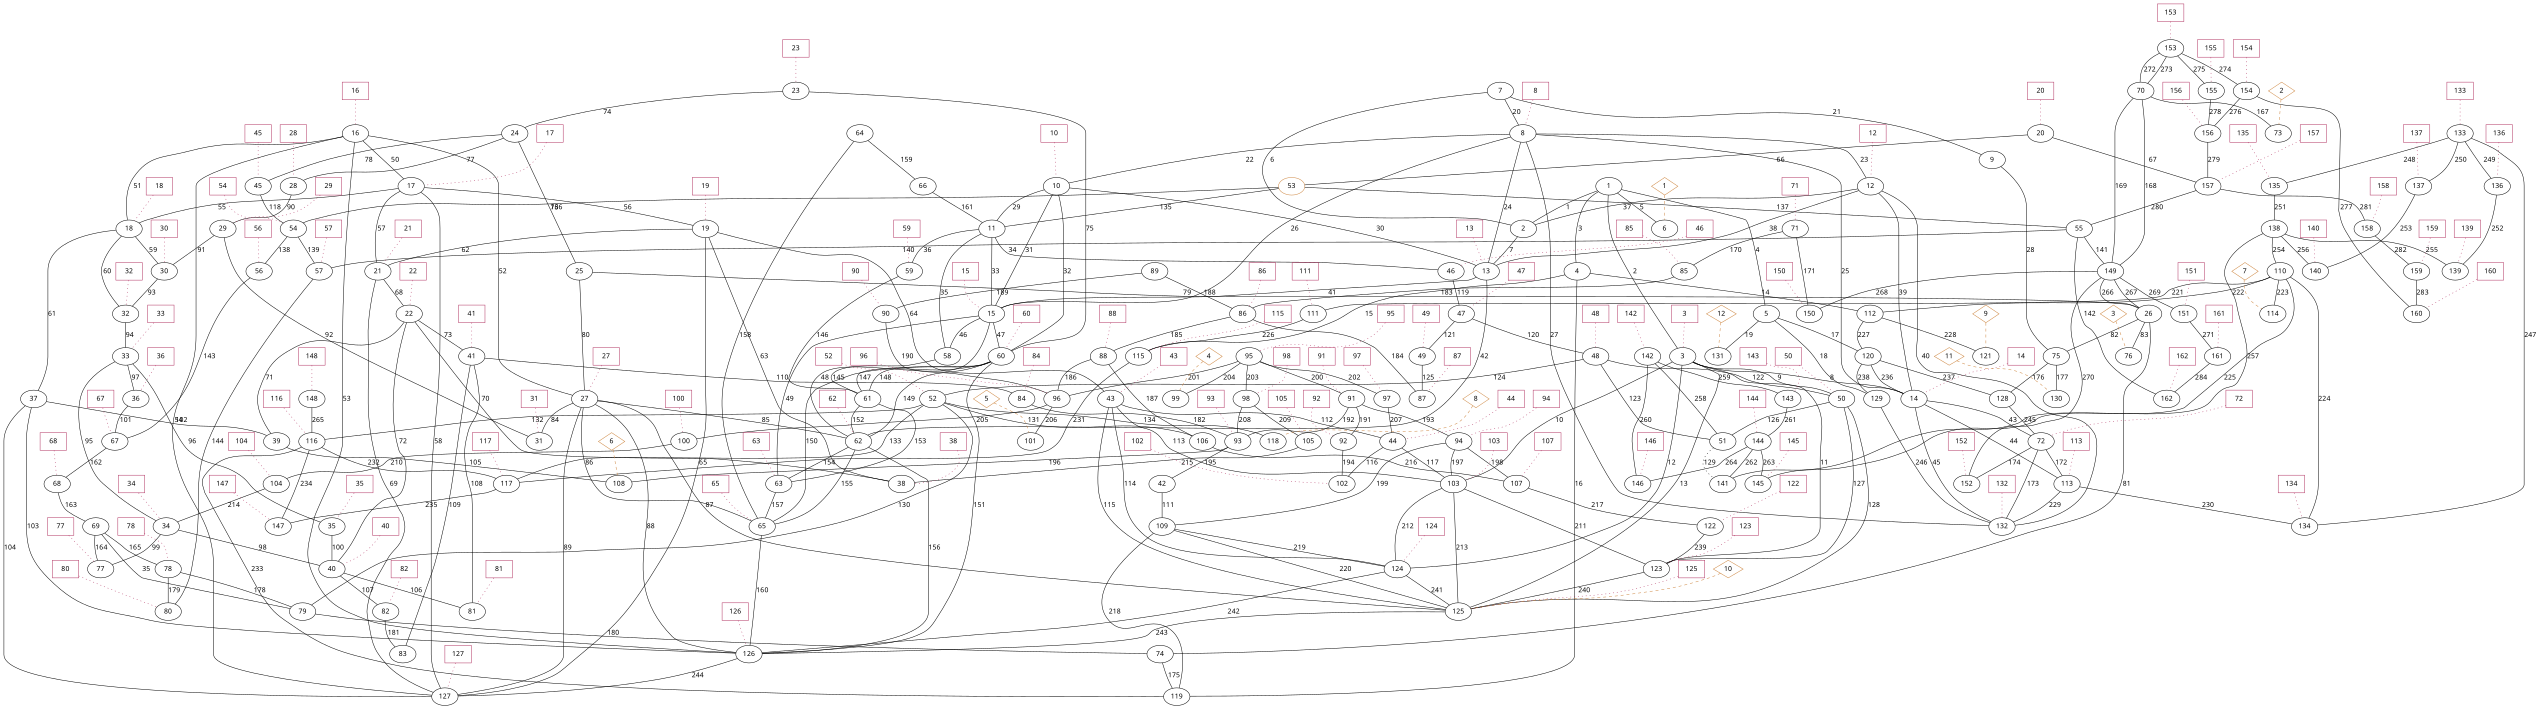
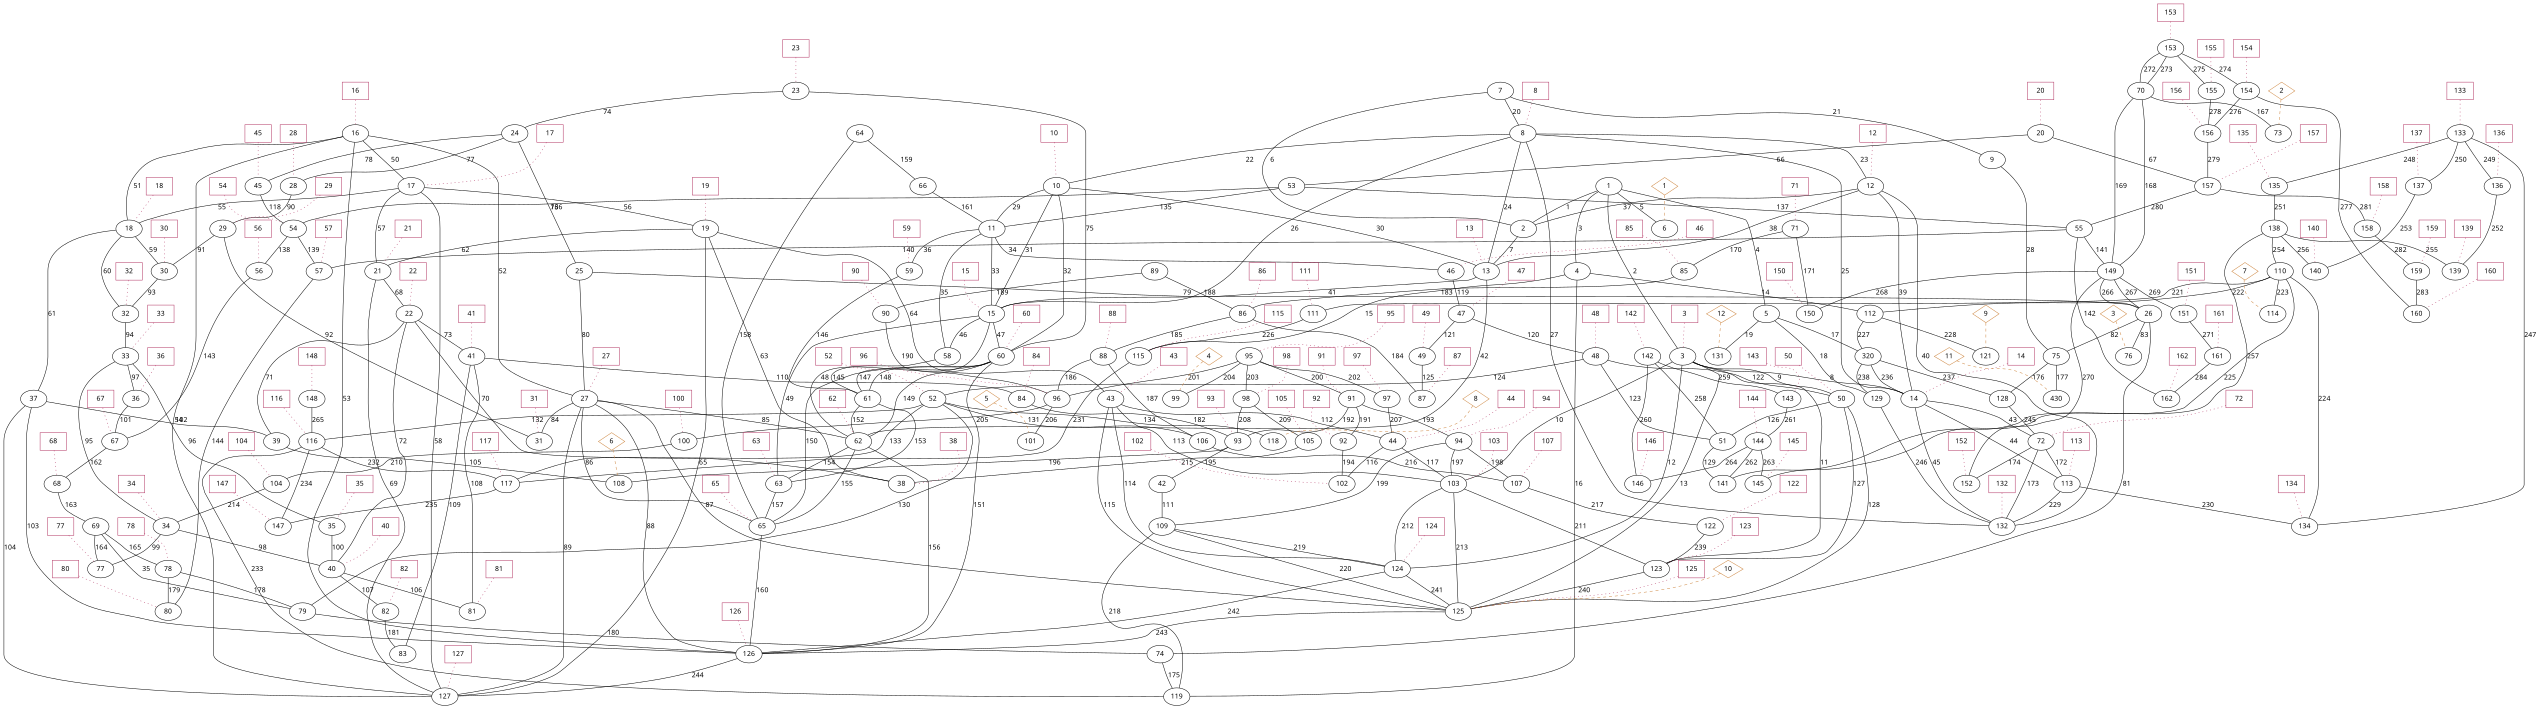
node "53": color peru -> black
node "120": label "120" -> "320"
node "130": label "130" -> "430"
edge "51" -- "141": style dotted -> solid
